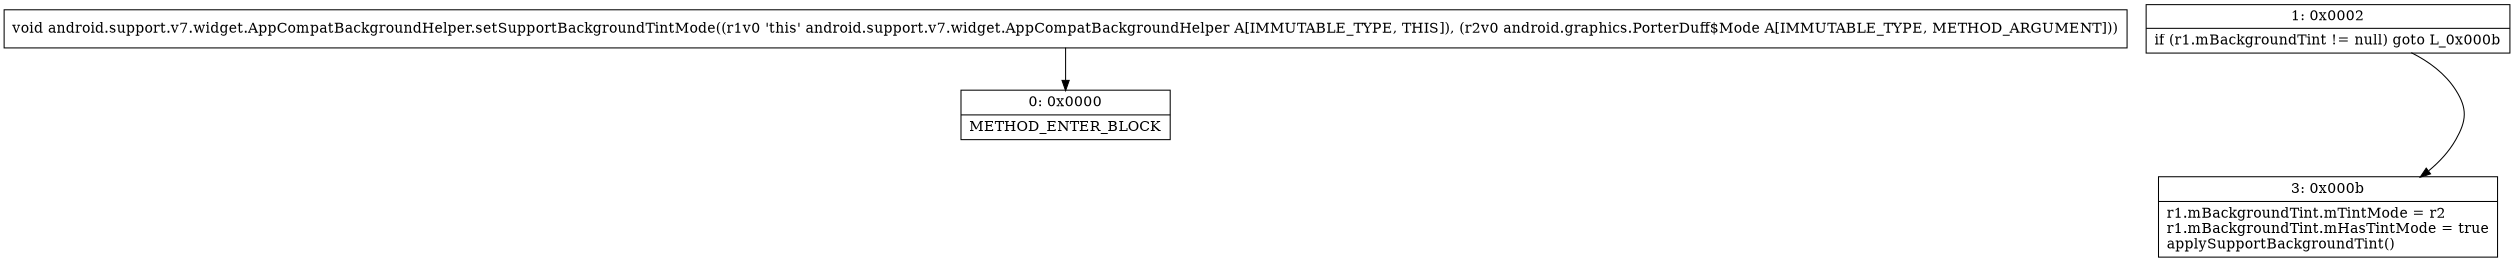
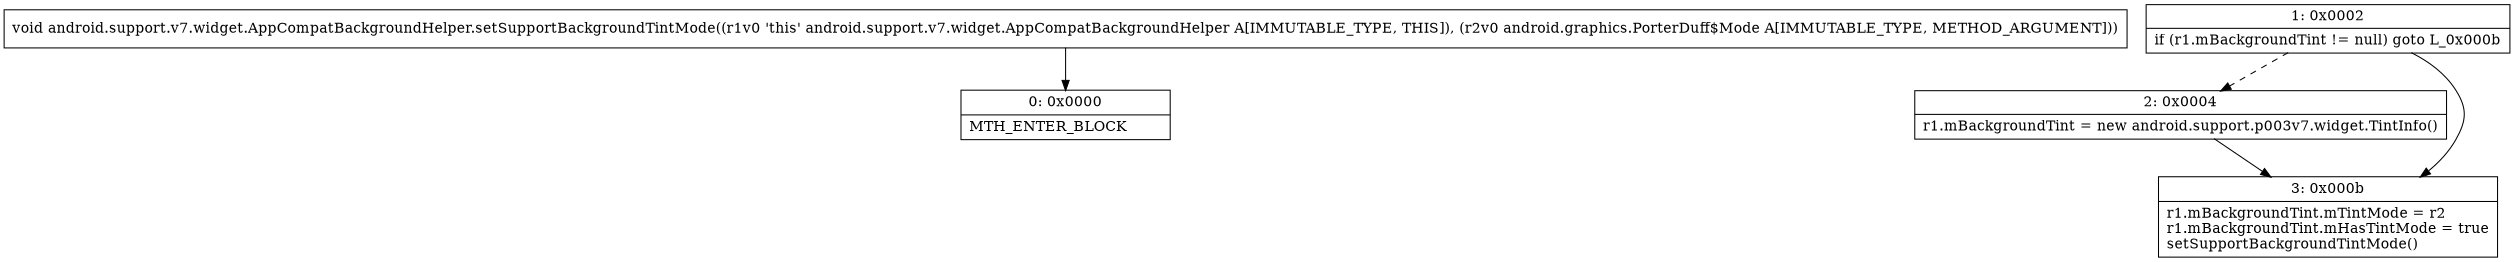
node "2: 0x0004": added
node "0: 0x0000": text "METHOD_ENTER_BLOCK" -> "MTH_ENTER_BLOCK"
node "3: 0x000b": text "applySupportBackgroundTint()" -> "setSupportBackgroundTintMode()"
